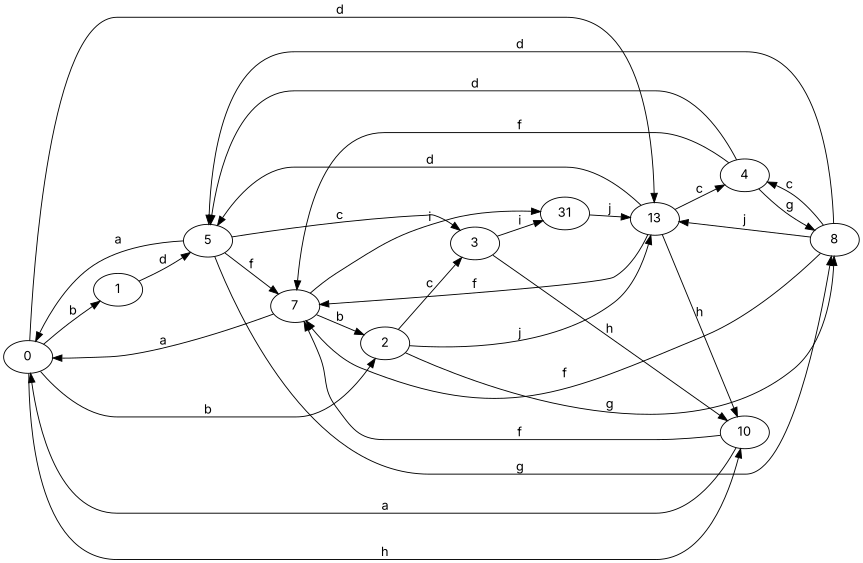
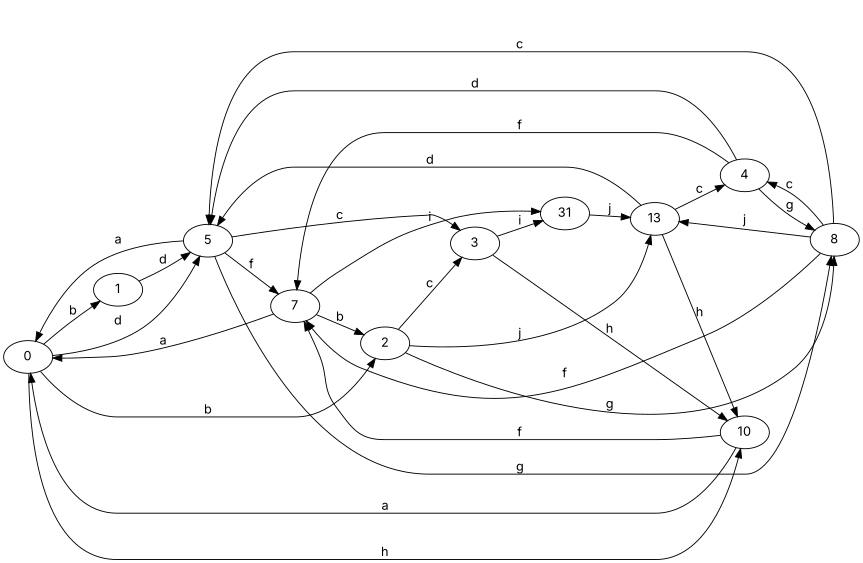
edge "0" -> "13": now "0" -> "5"
edge "8" -> "5": label "d" -> "c"
edge "13" -> "7": removed, label "f"
